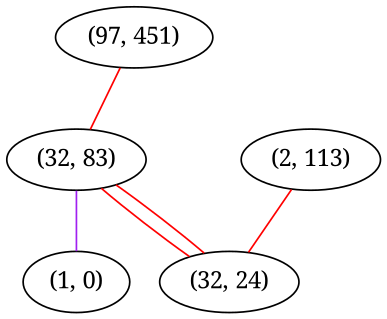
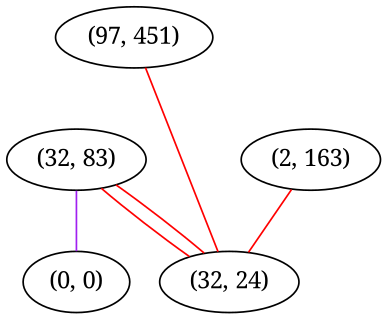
edge "(97, 451)" -- "(32, 83)": now "(97, 451)" -- "(32, 24)"
node "(2, 113)": label "(2, 113)" -> "(2, 163)"
node "(1, 0)": label "(1, 0)" -> "(0, 0)"
